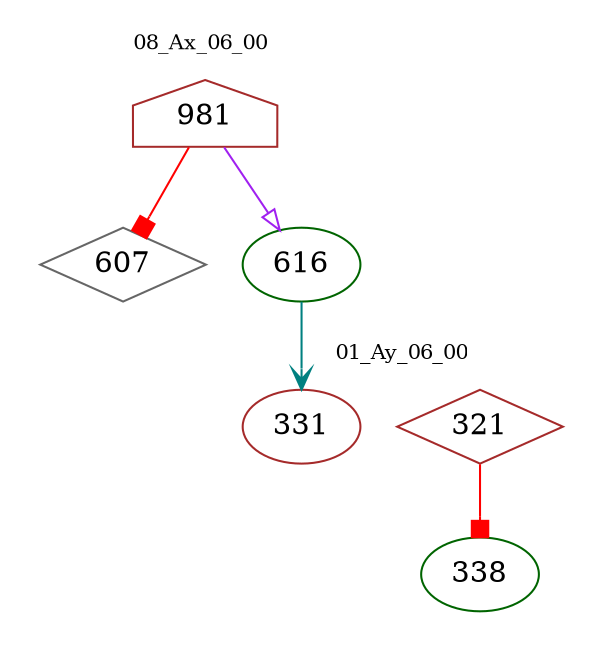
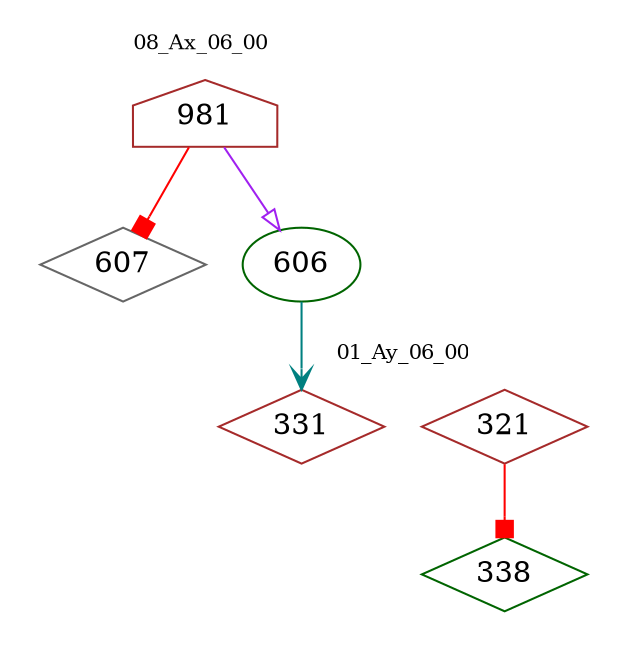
node "616": label "616" -> "606"
node "331": shape ellipse -> diamond
node "338": shape ellipse -> diamond
